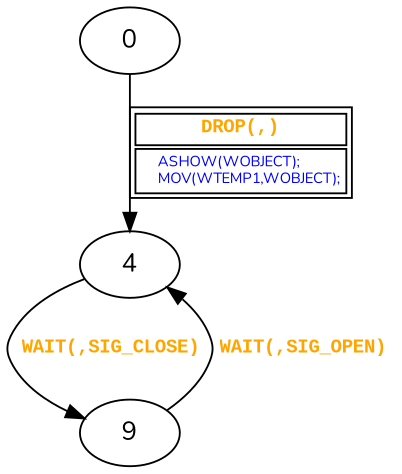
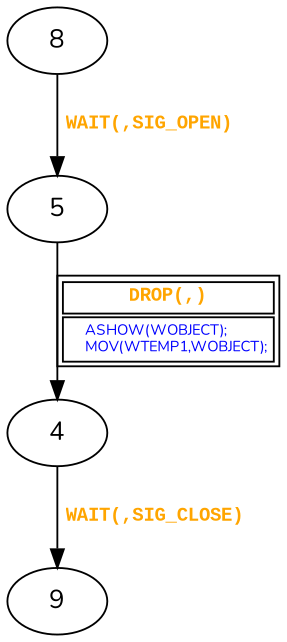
node "8": added
node "0": label "0" -> "5"
edge "9" -> "4": removed, label "WAIT(,SIG_OPEN)"
